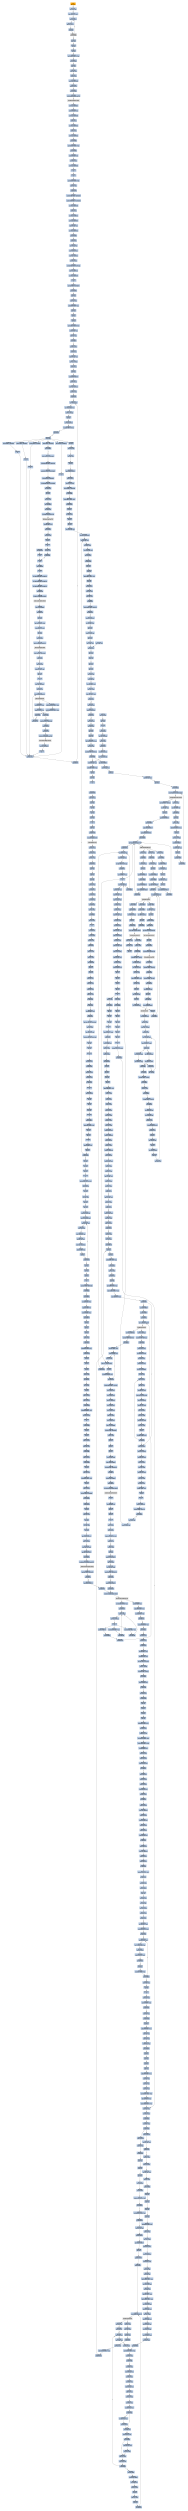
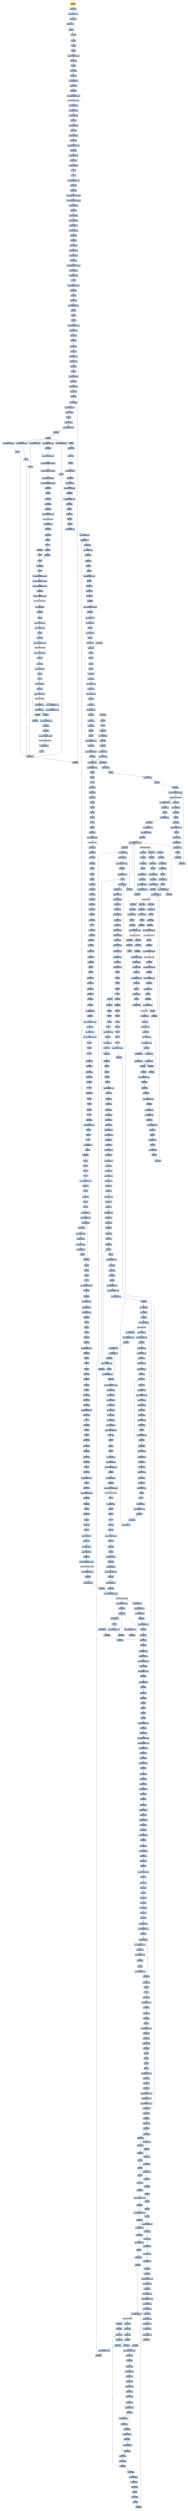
node "0x00404144 movl %eax, %edi": added
